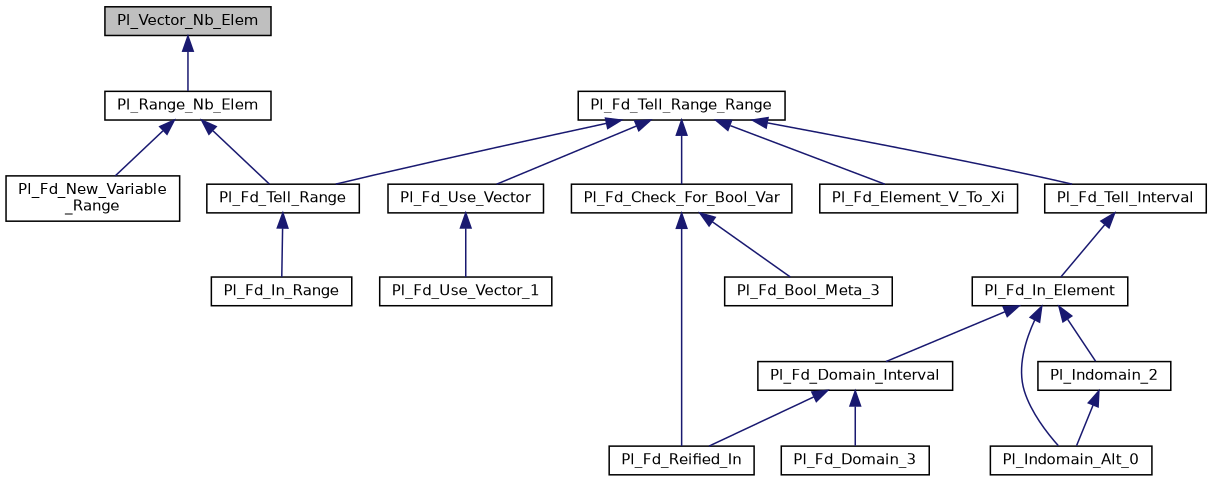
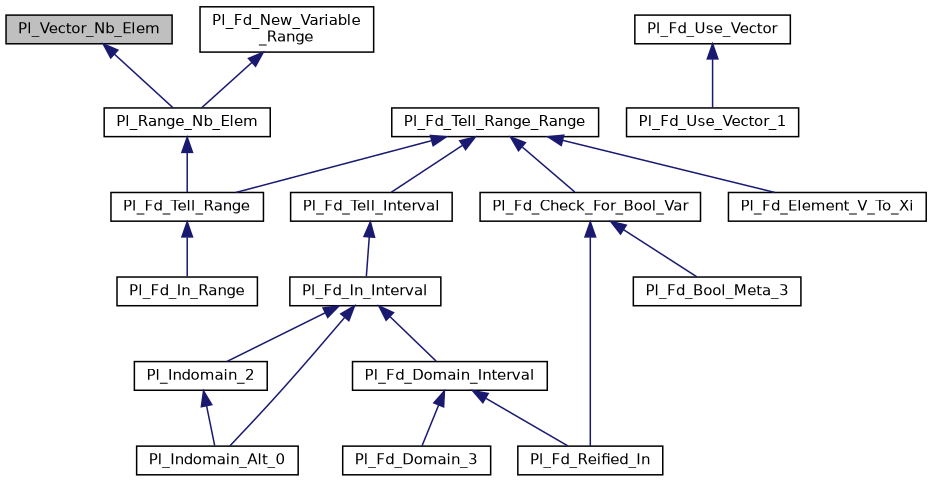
edge "Pl_Fd_New_Variable _Range" -> "Pl_Range_Nb_Elem": reversed
edge "Pl_Fd_Use_Vector" -> "Pl_Fd_Tell_Range_Range": removed
node "Pl_Fd_In_Element": label "Pl_Fd_In_Element" -> "Pl_Fd_In_Interval"
